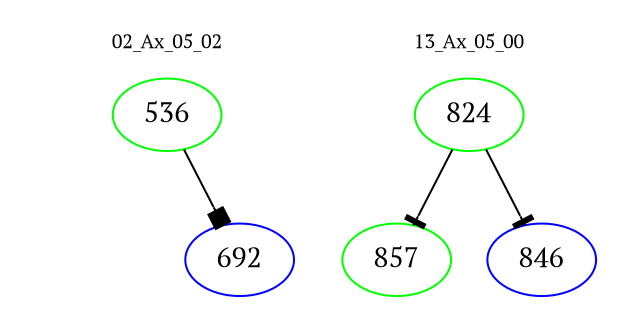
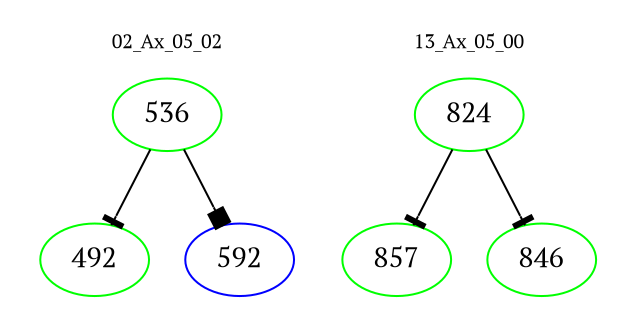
node "492": added
node "692": label "692" -> "592"
node "846": color blue -> green
